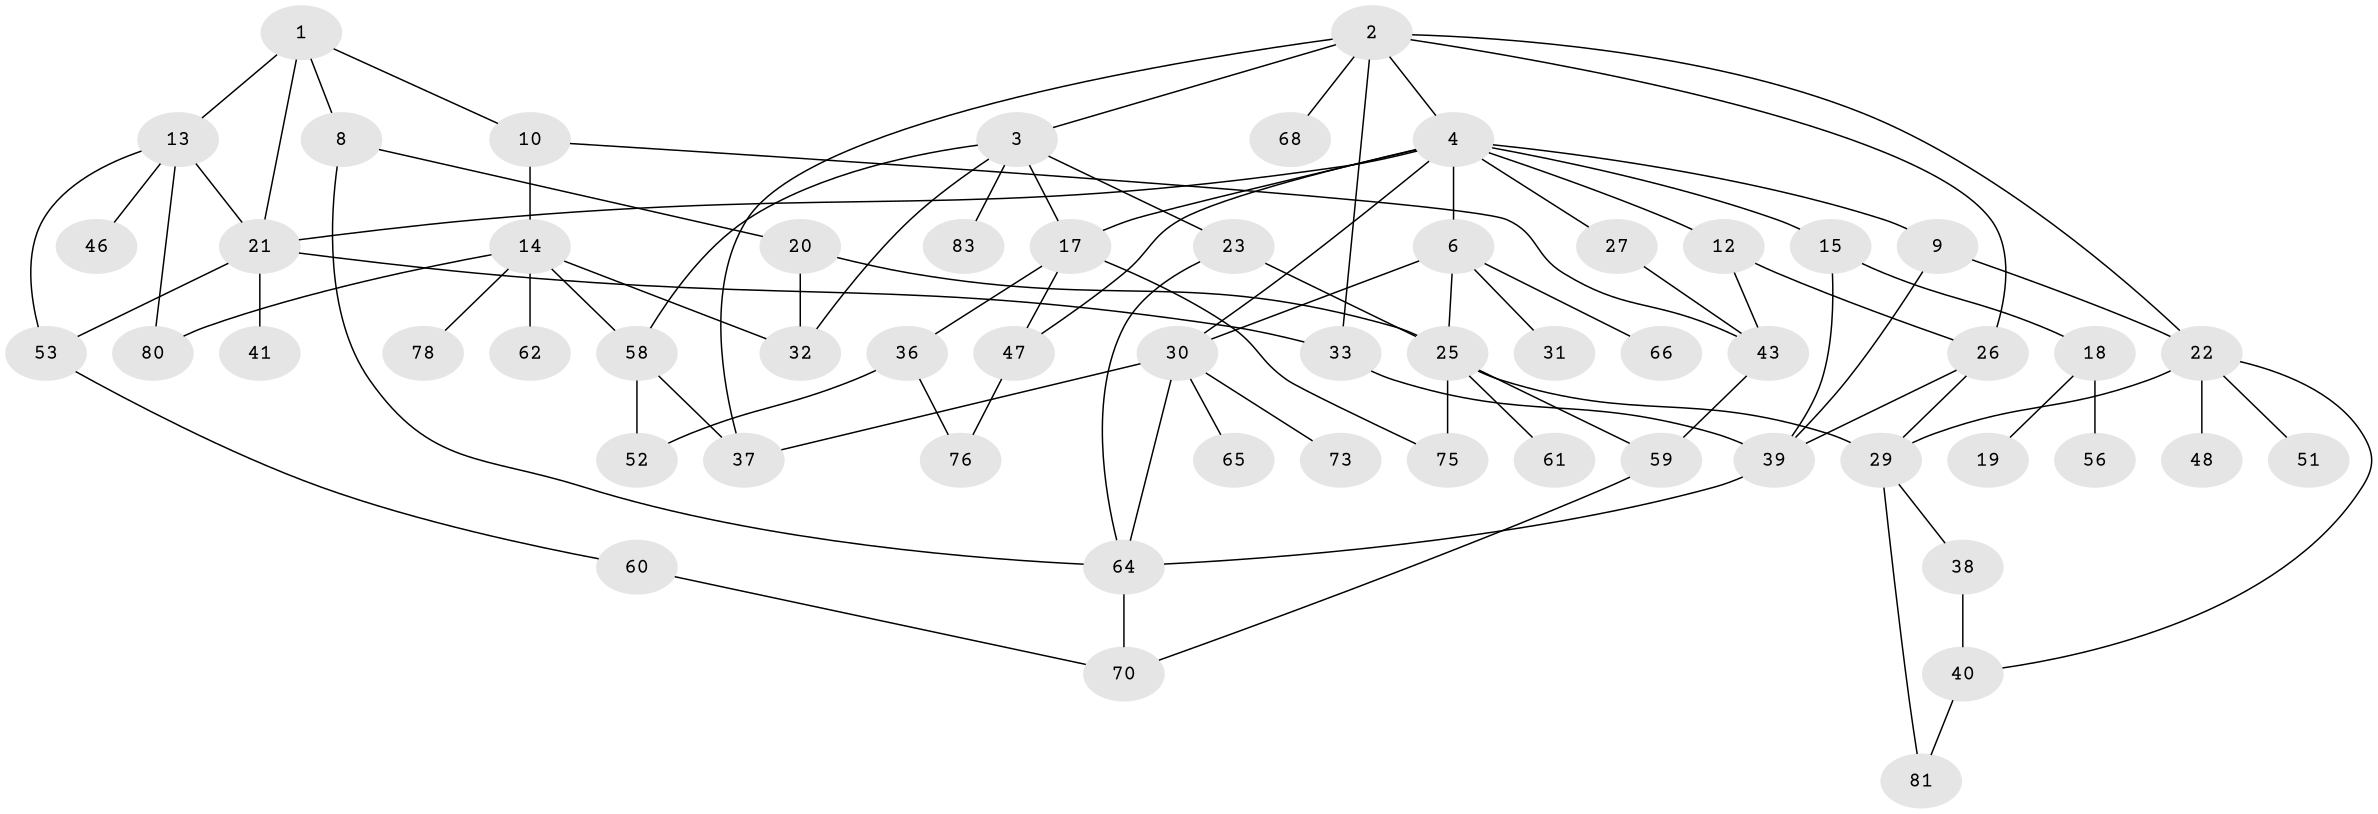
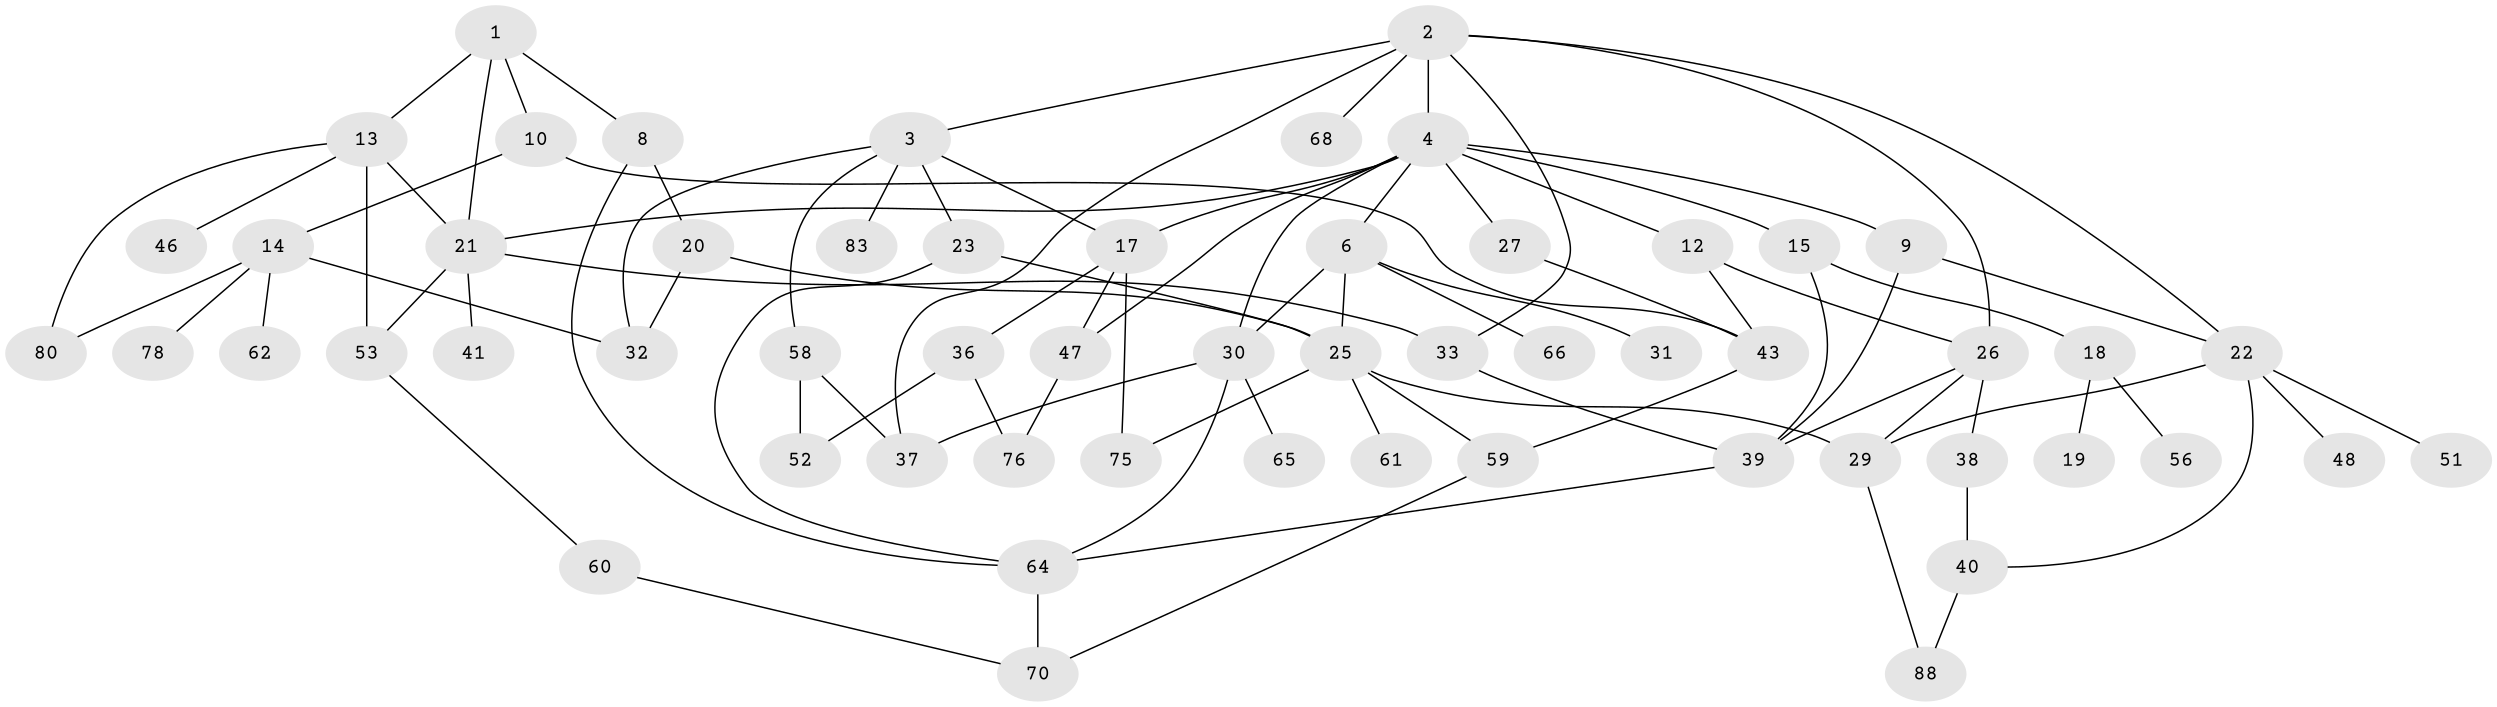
edge "14" -- "58": removed
node "73": removed
edge "29" -- "38": now "26" -- "38"
node "81": label "81" -> "88"
